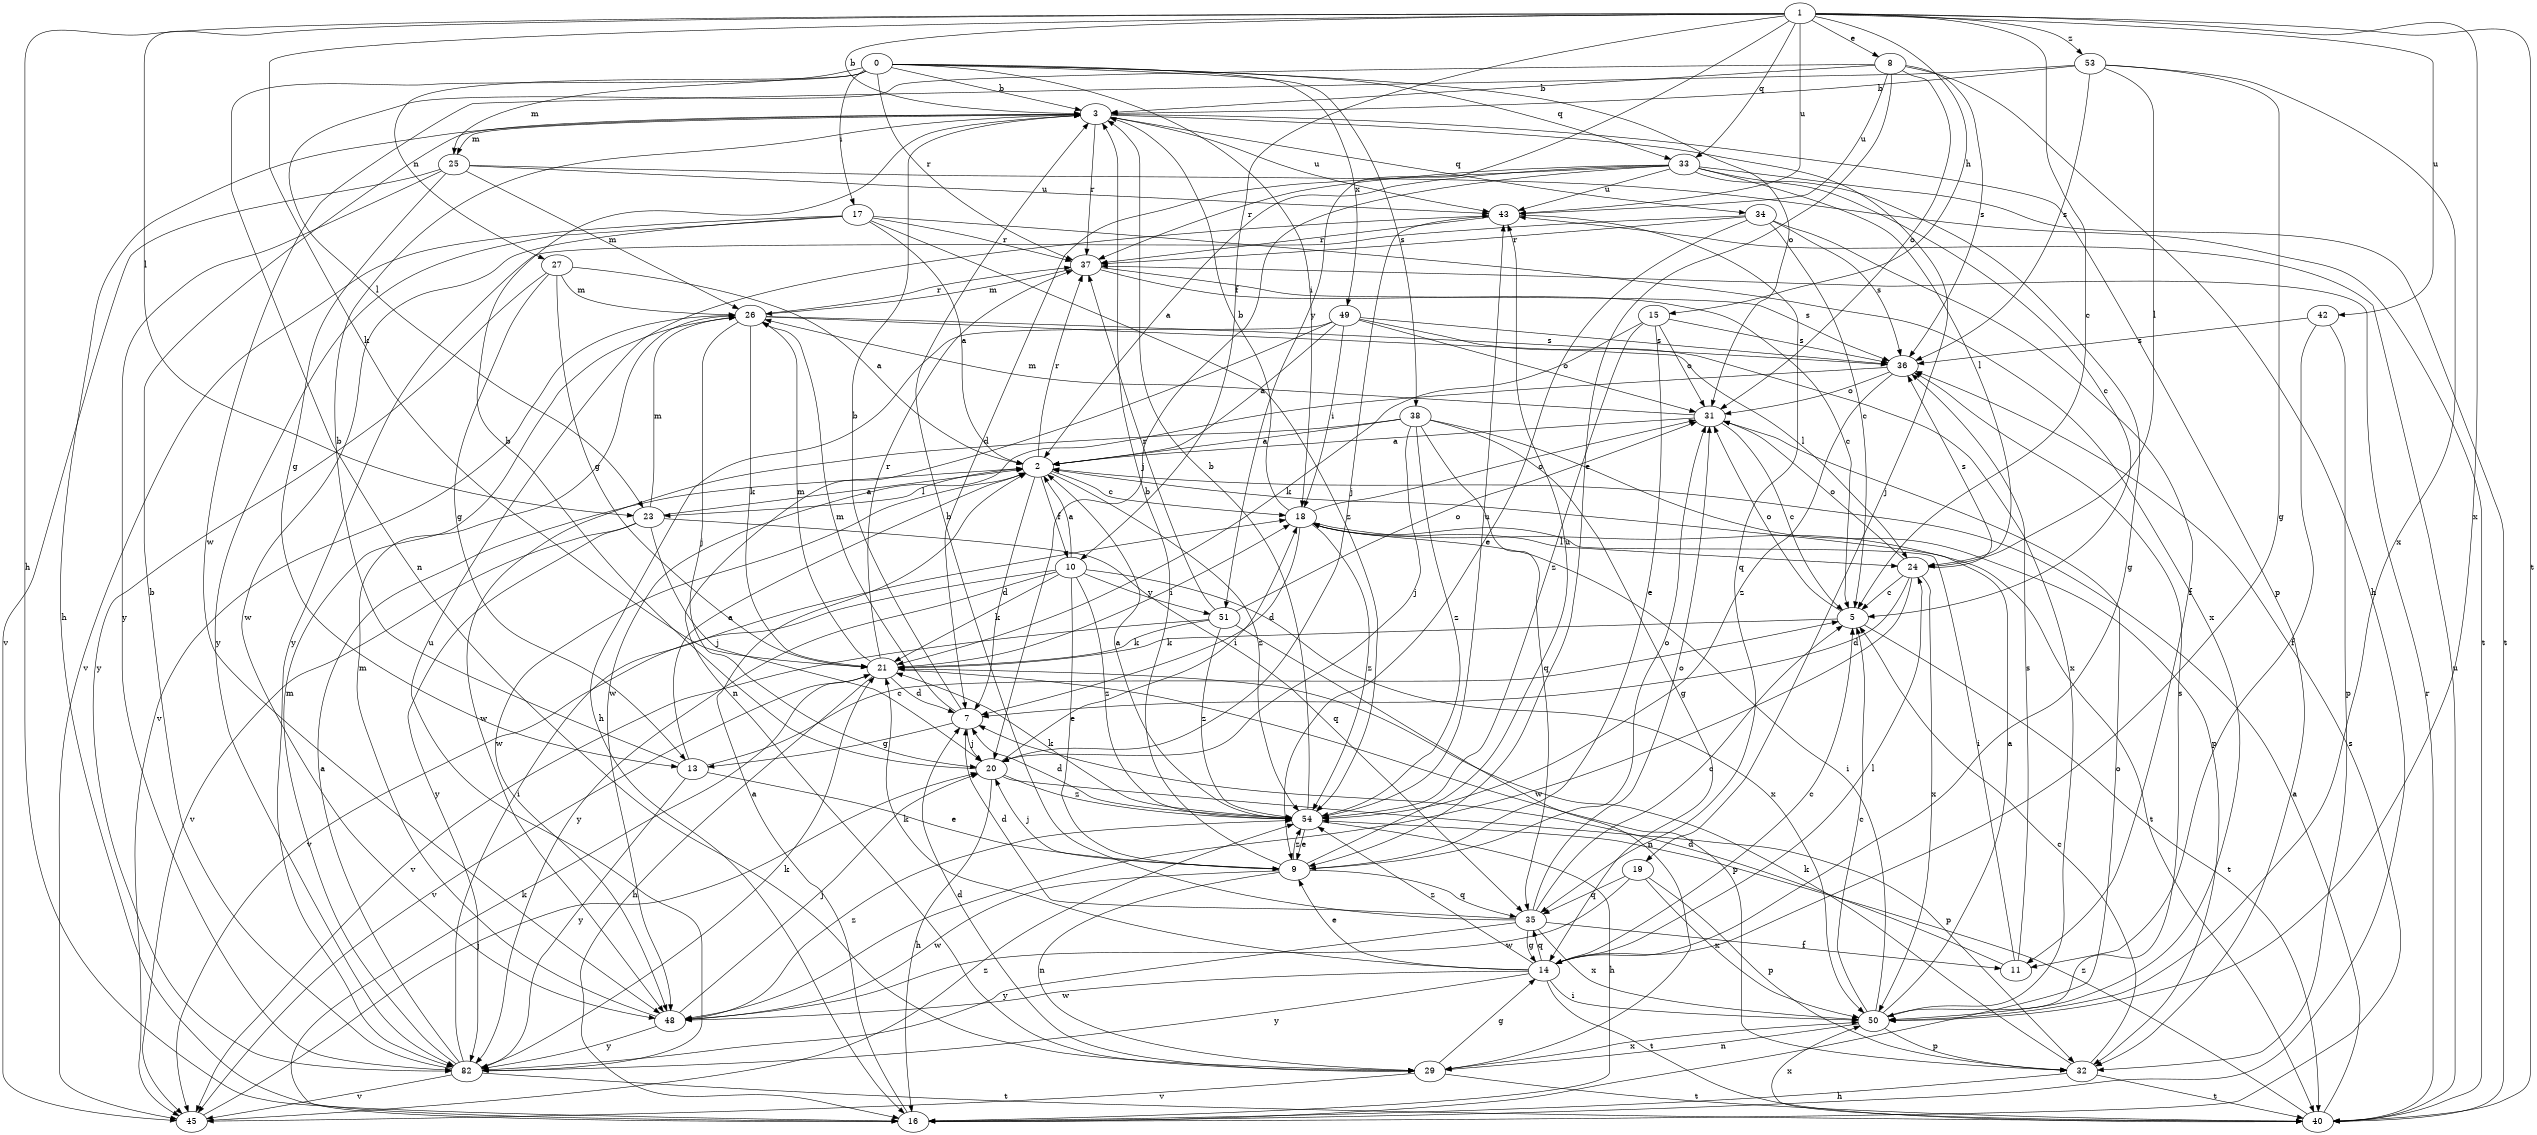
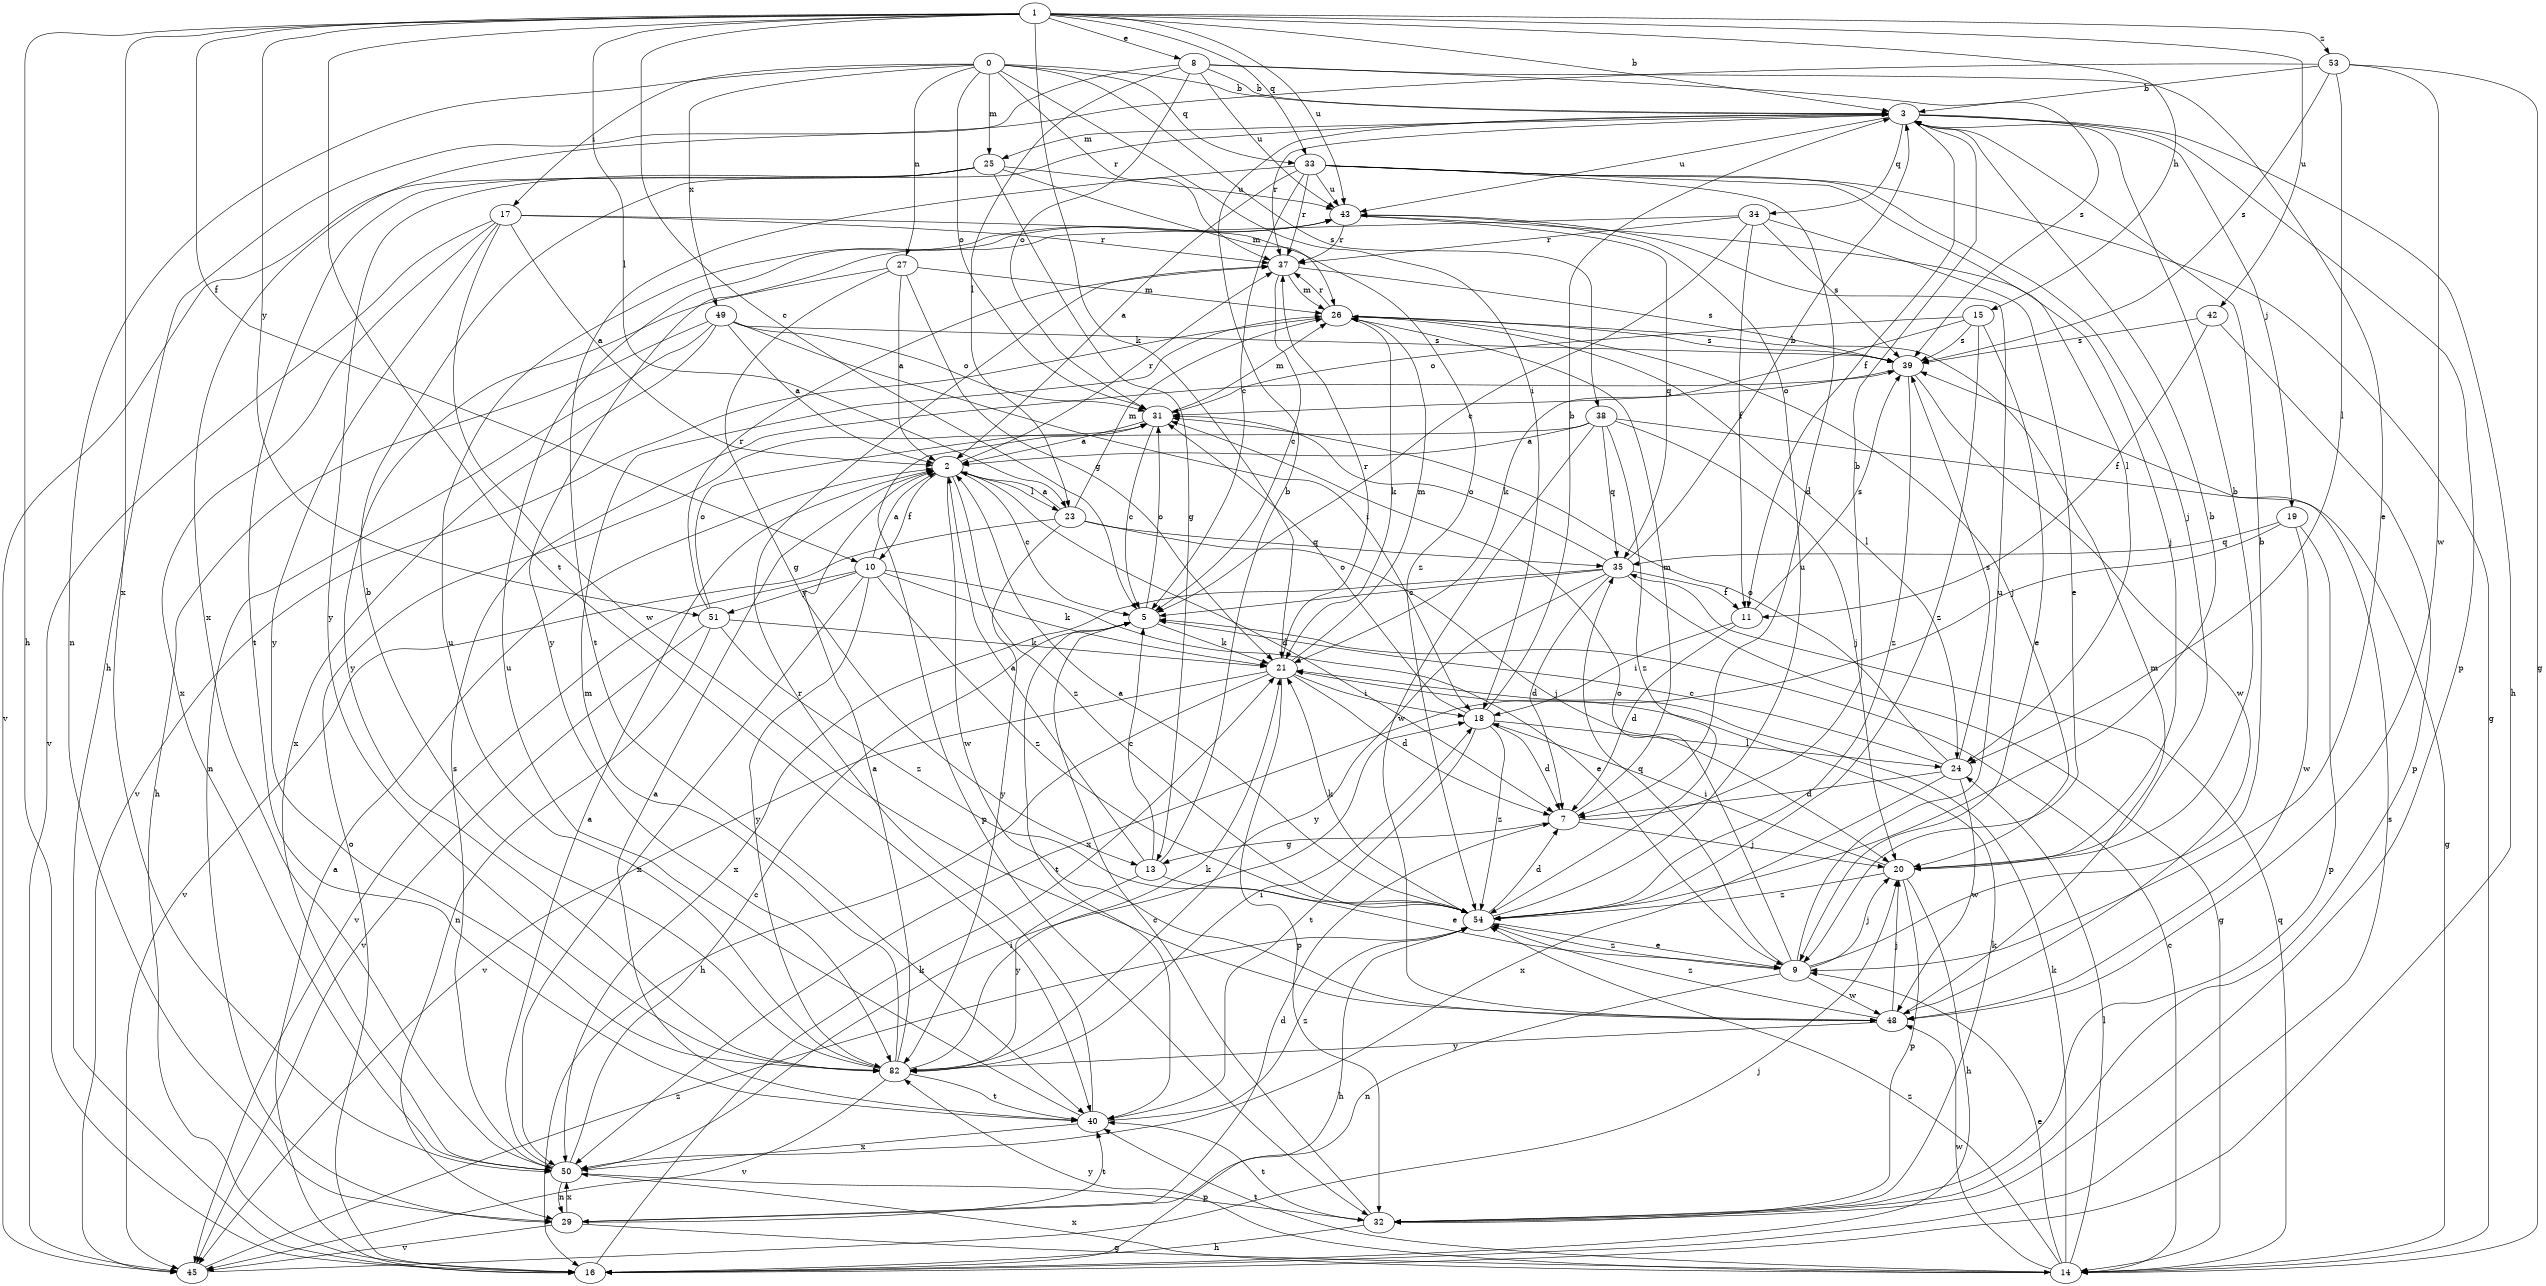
edge "3" -> "11": added, label "f"
node "36": label "36" -> "39"
edge "2" -> "18": now "2" -> "5"
edge "14" -> "50": label "i" -> "x"
